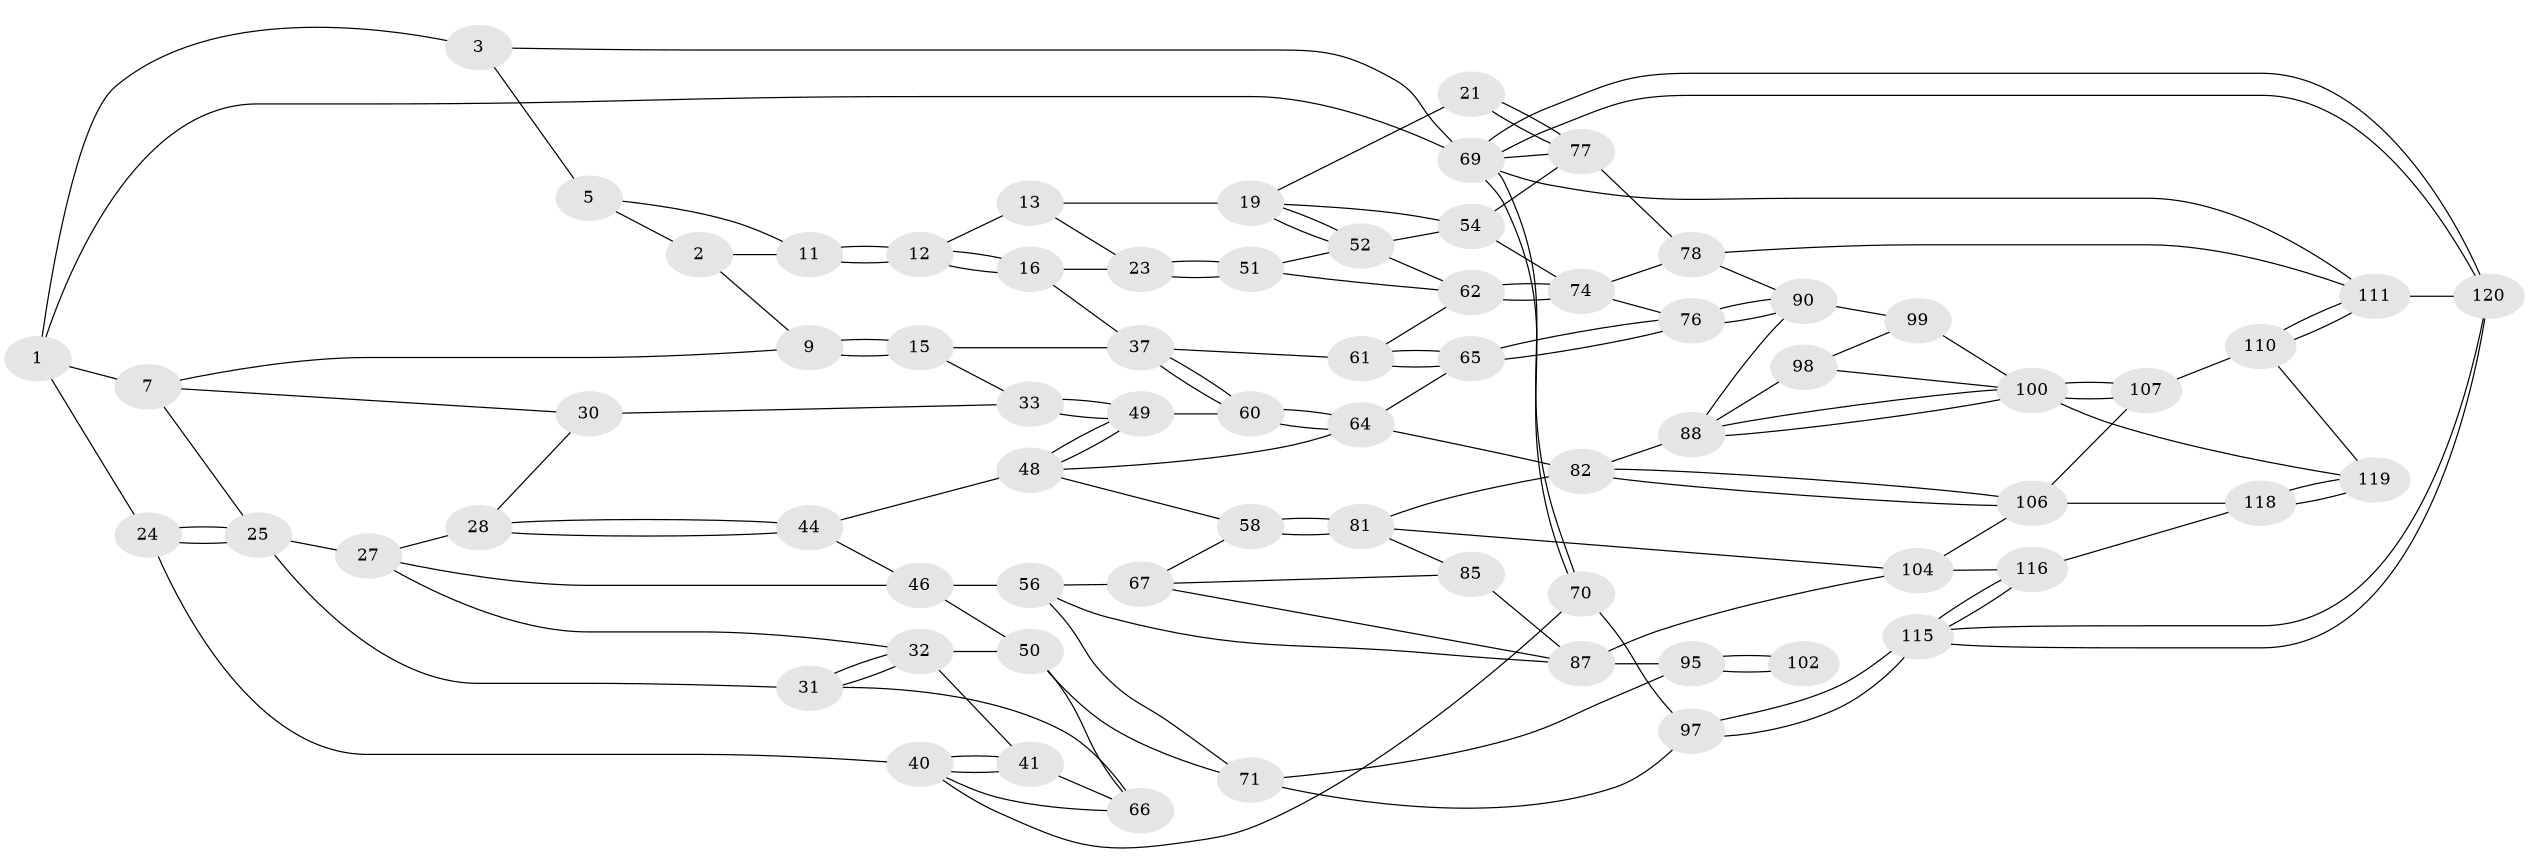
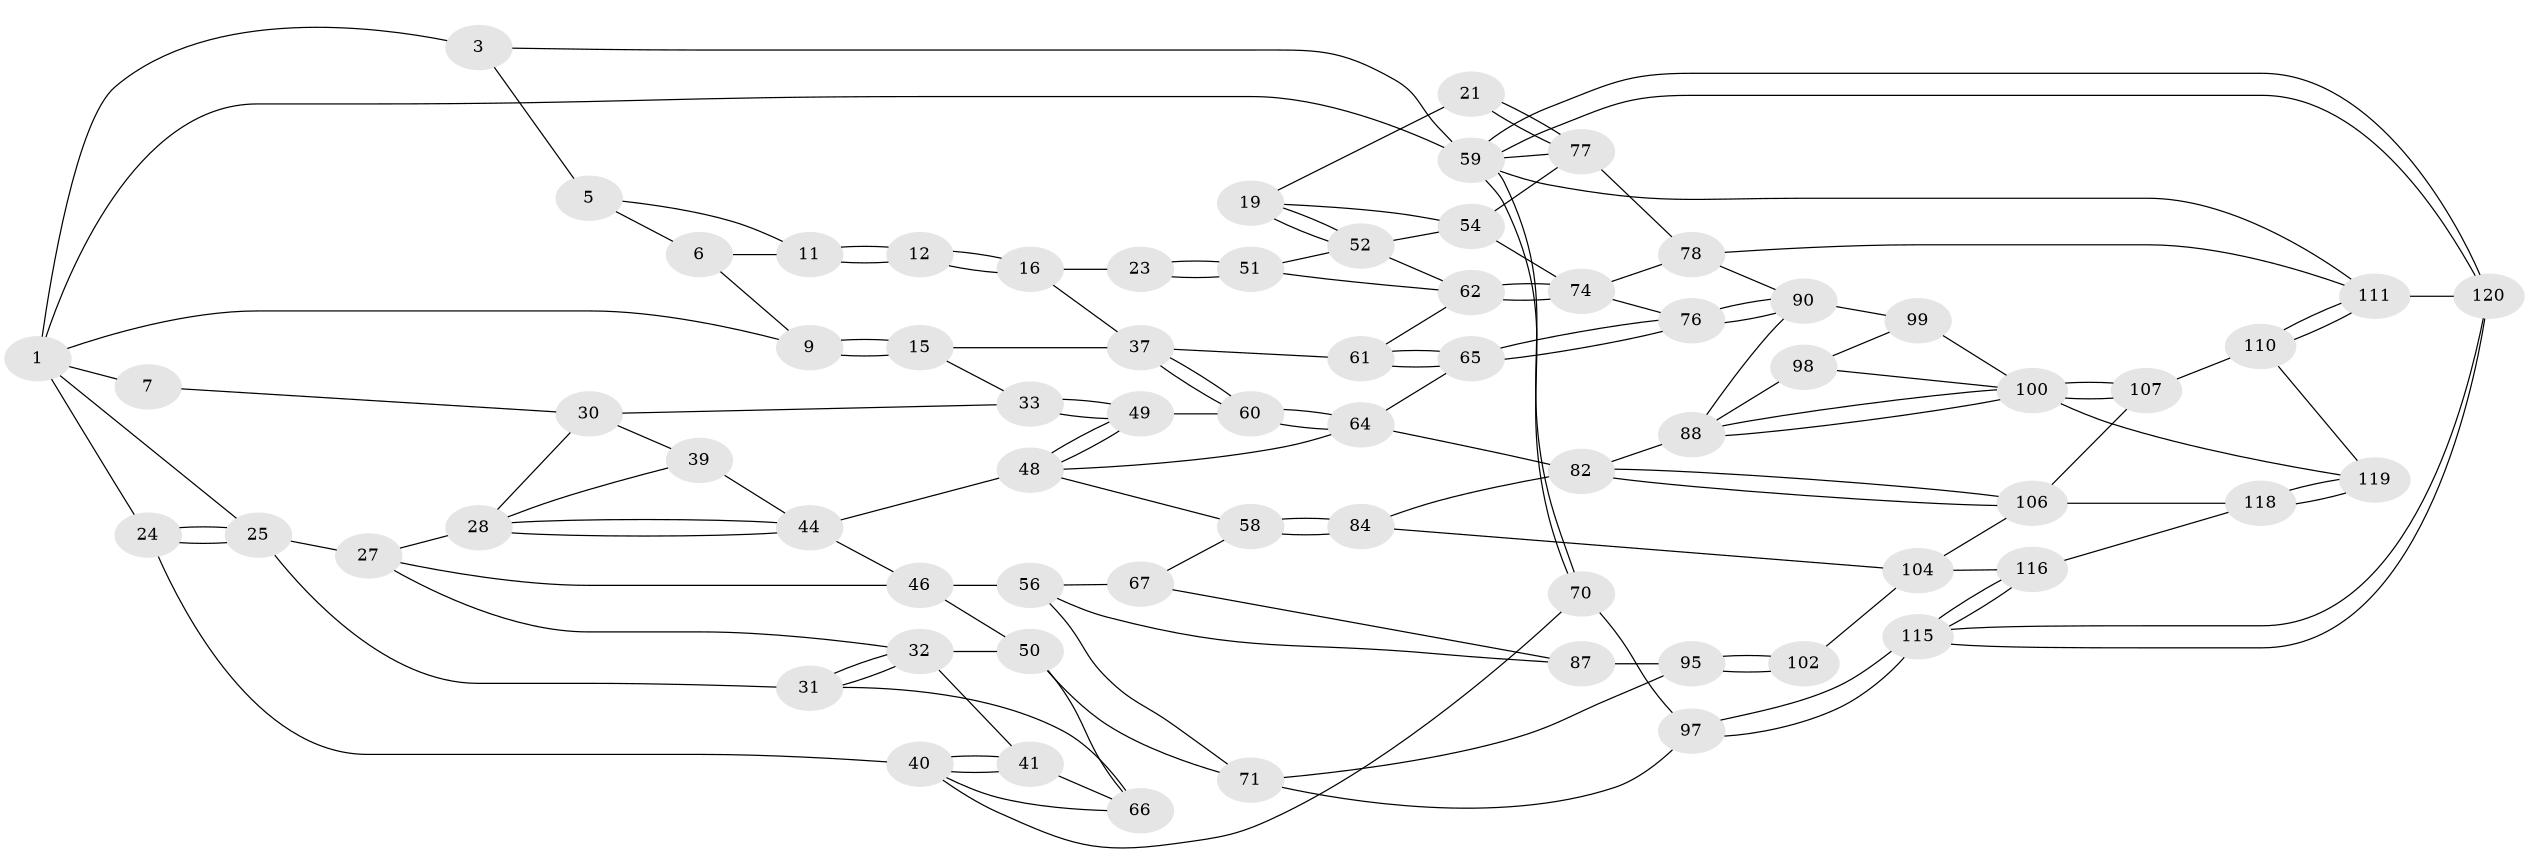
node "69": label "69" -> "59"
node "13": removed
node "2": label "2" -> "6"
edge "9" -- "7": now "9" -- "1"
node "39": added
edge "7" -- "25": now "1" -- "25"
node "81": label "81" -> "84"
node "85": removed
edge "104" -- "87": now "104" -- "102"
